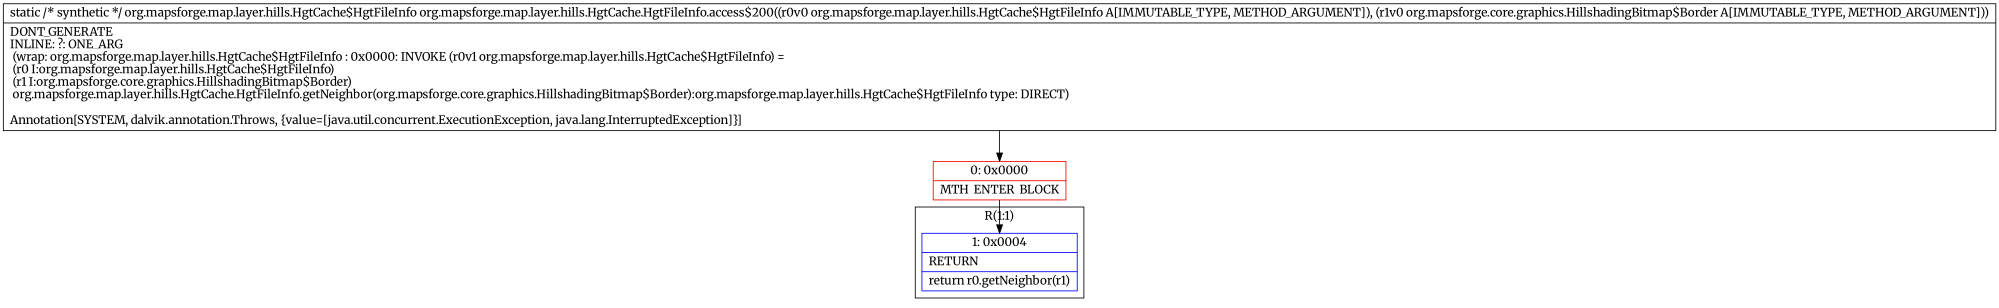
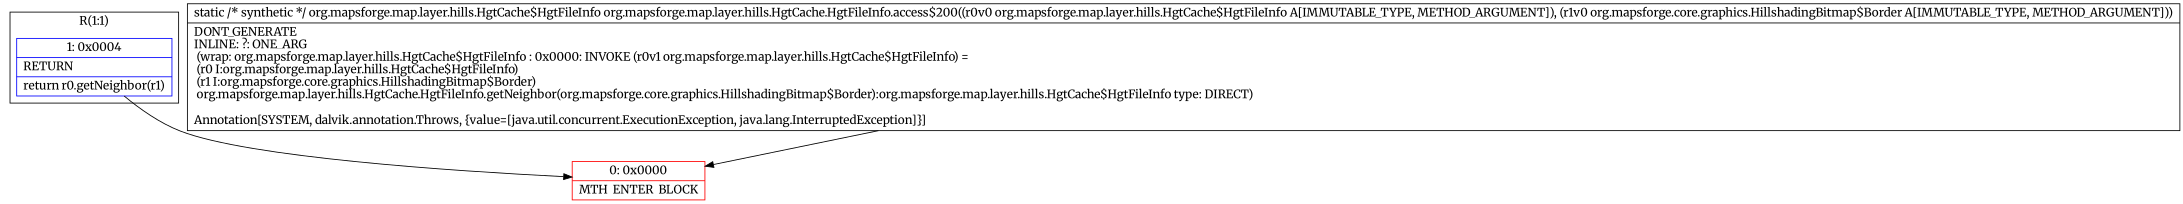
edge "0: 0x0000" -> "1: 0x0004": reversed
